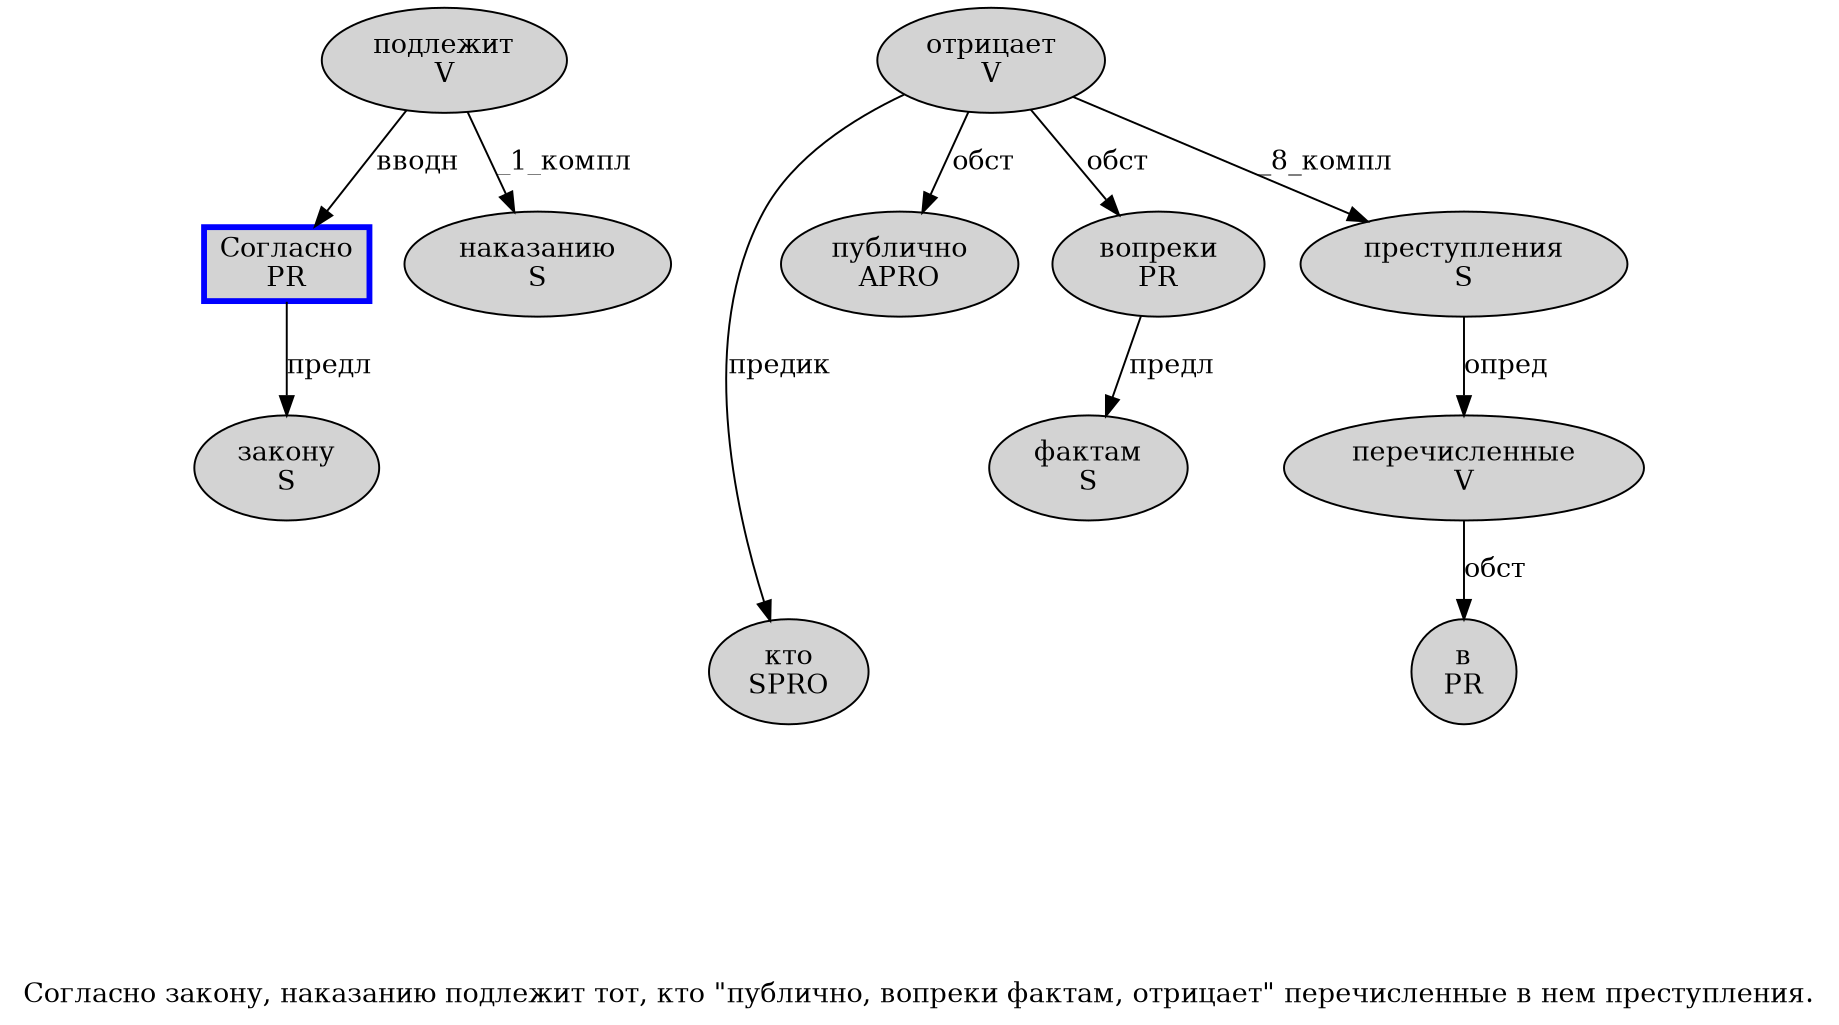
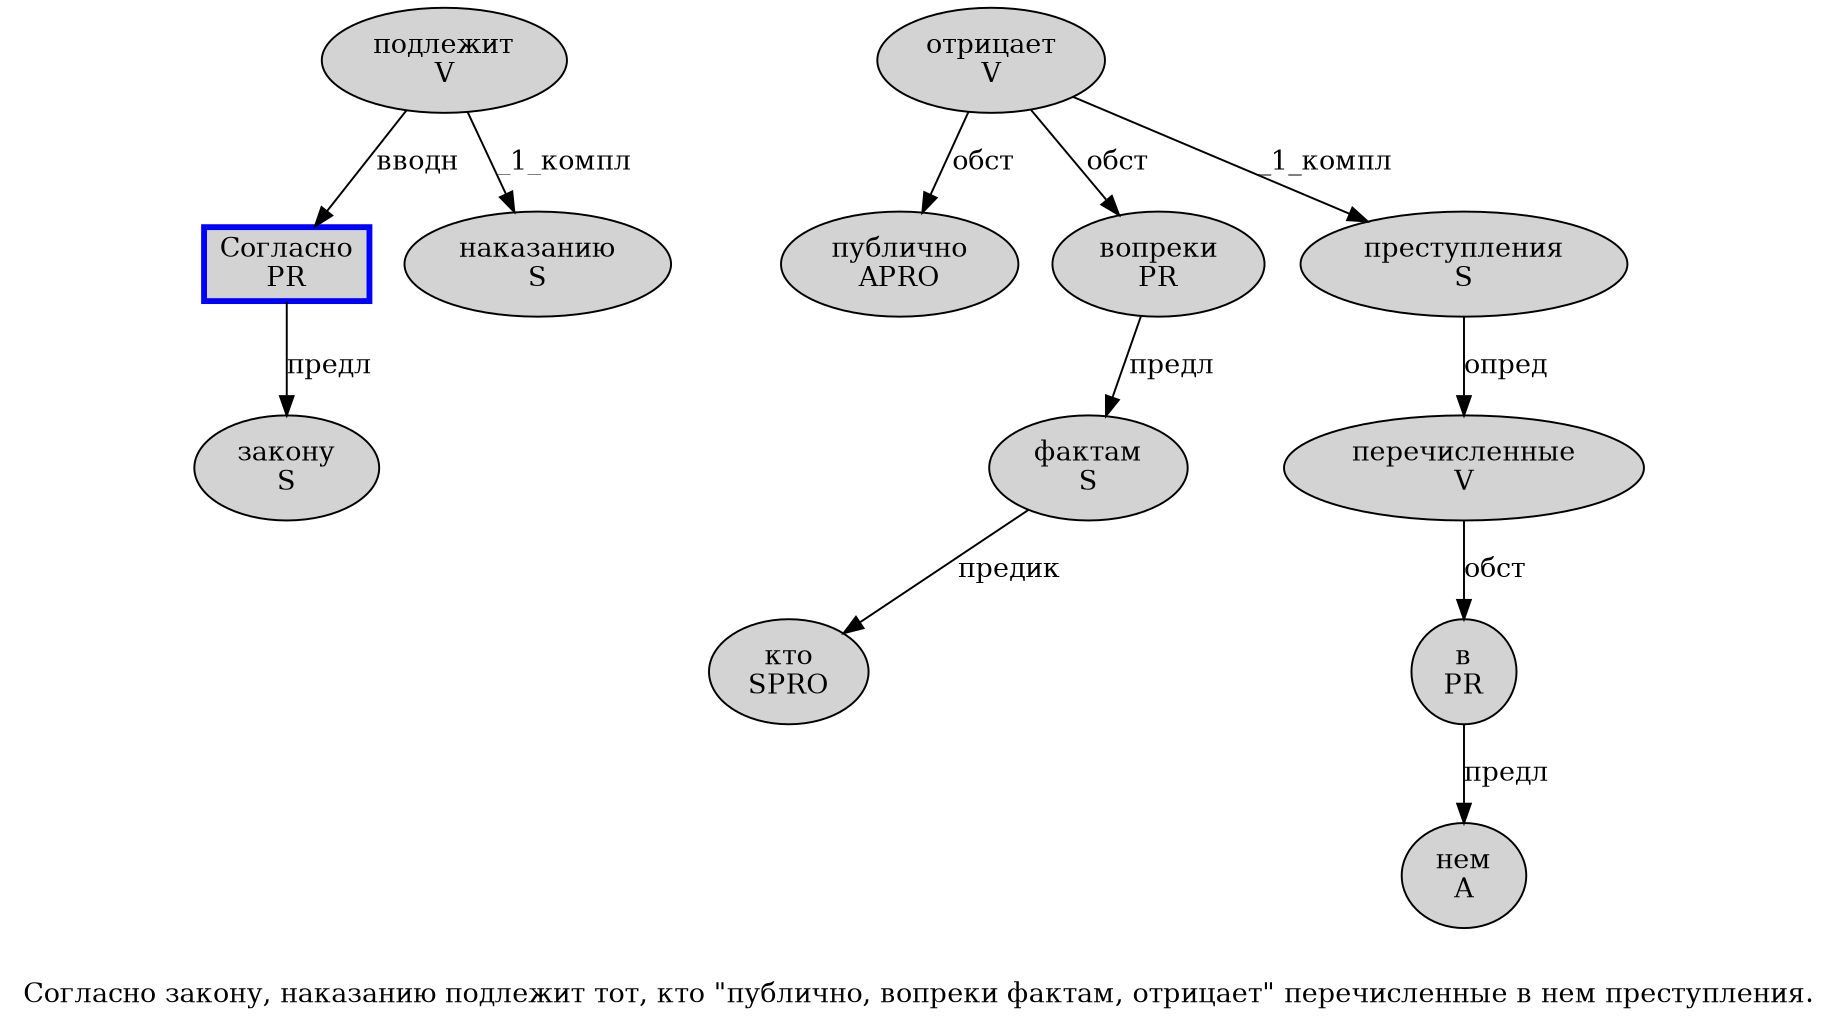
edge "отрицает V" -> "преступления S": label "_8_компл" -> "_1_компл"
edge "отрицает V" -> "кто SPRO": now "фактам S" -> "кто SPRO"
node "нем A": added
